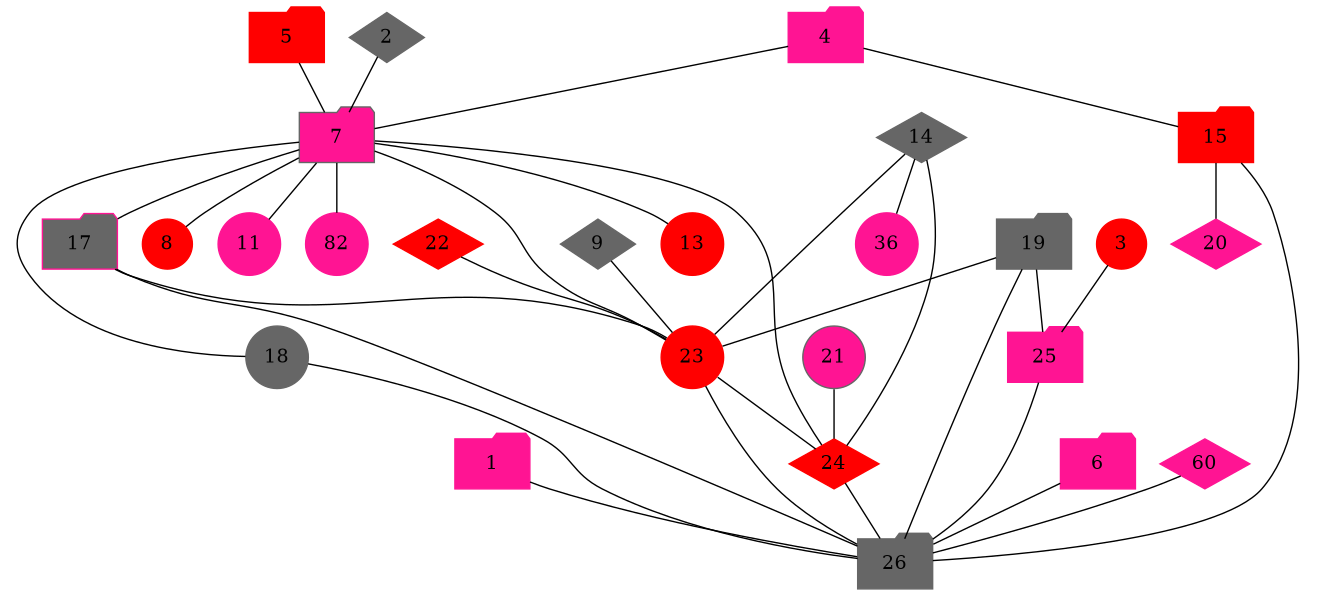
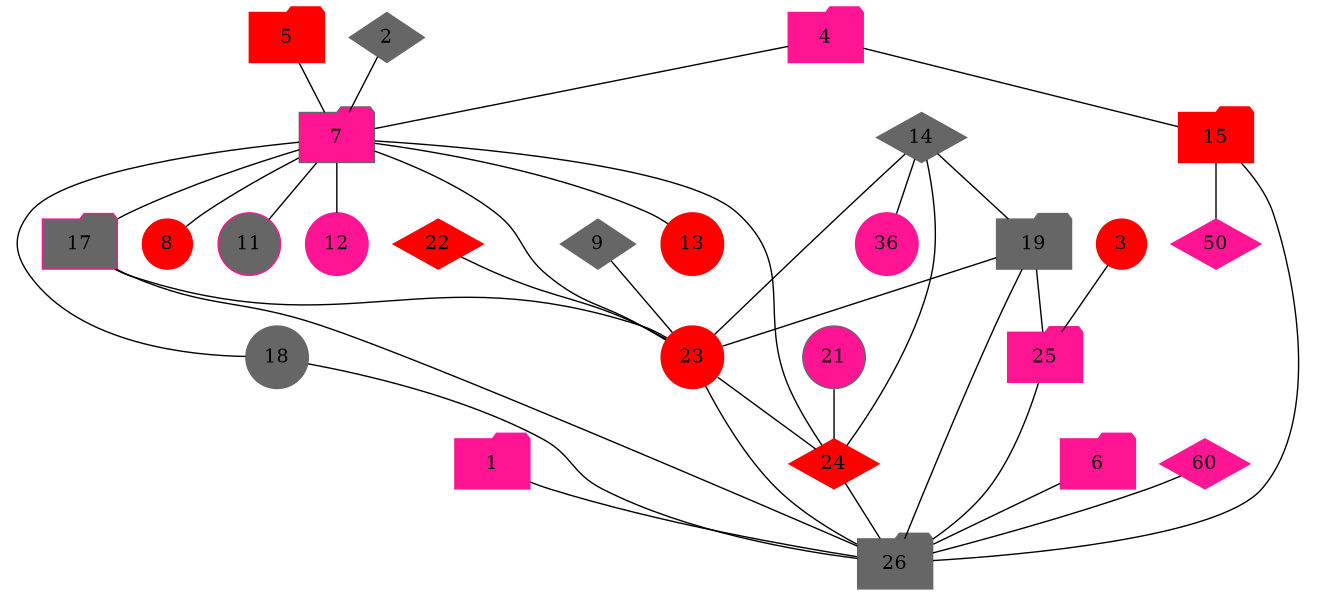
edge "14" -- "19": added
node "11": fillcolor deeppink -> gray40
node "82": label "82" -> "12"
node "20": label "20" -> "50"
